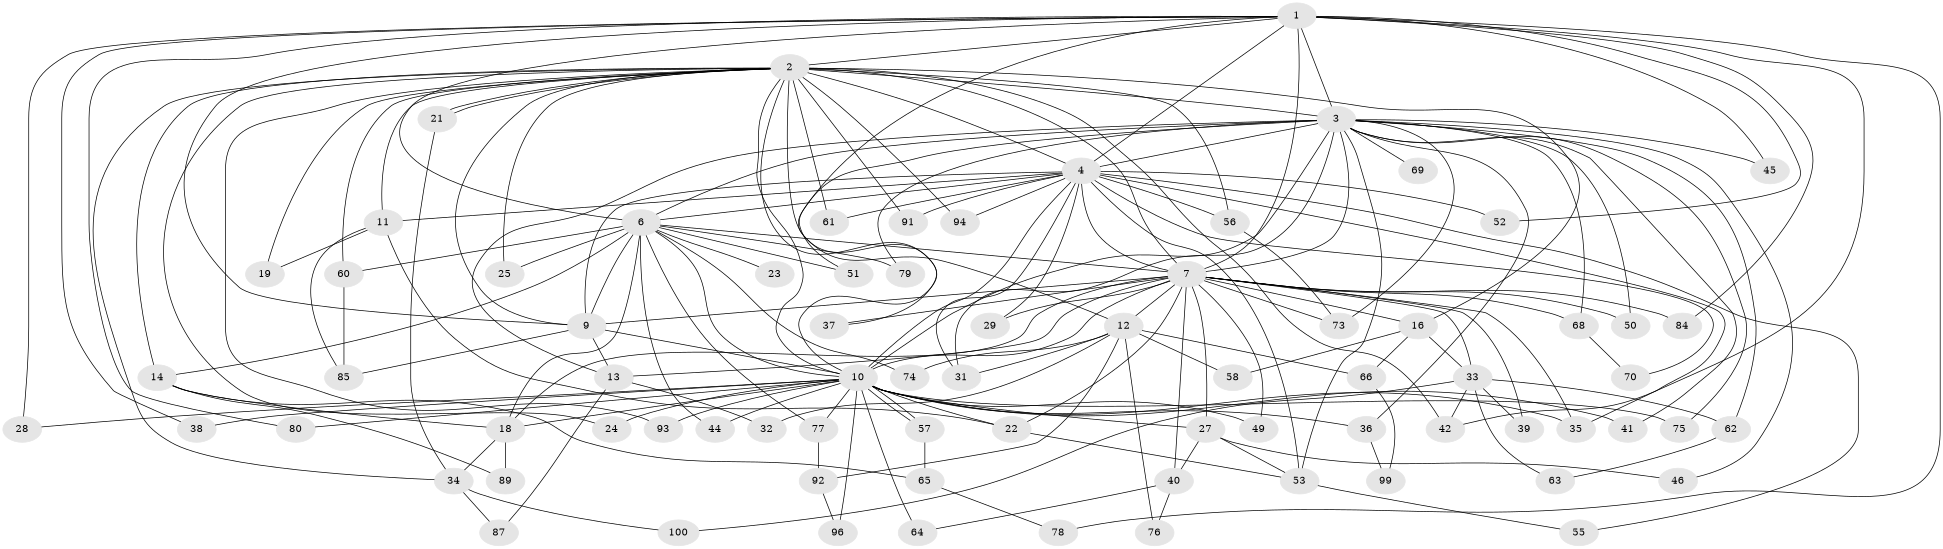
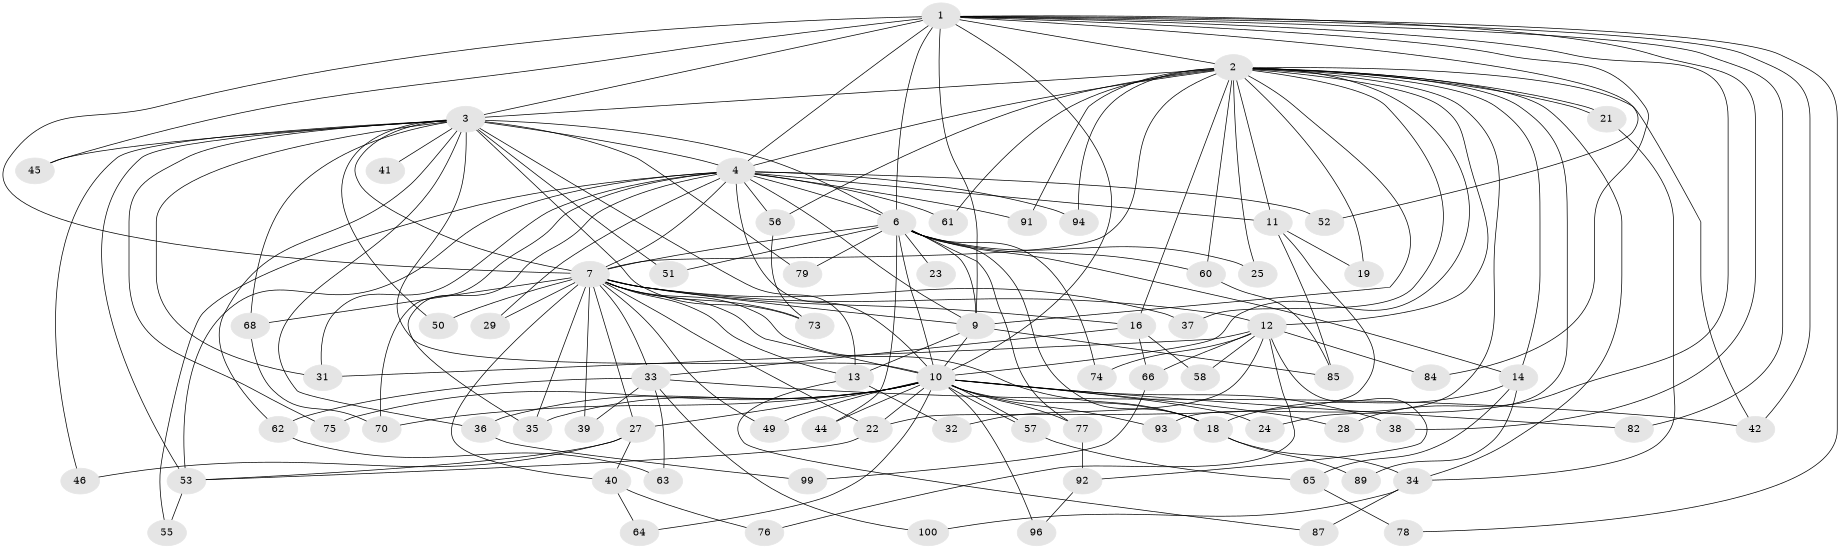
node "69": removed
edge "7" -- "84": now "12" -- "84"
edge "10" -- "41": now "10" -- "70"
node "80": label "80" -> "82"
